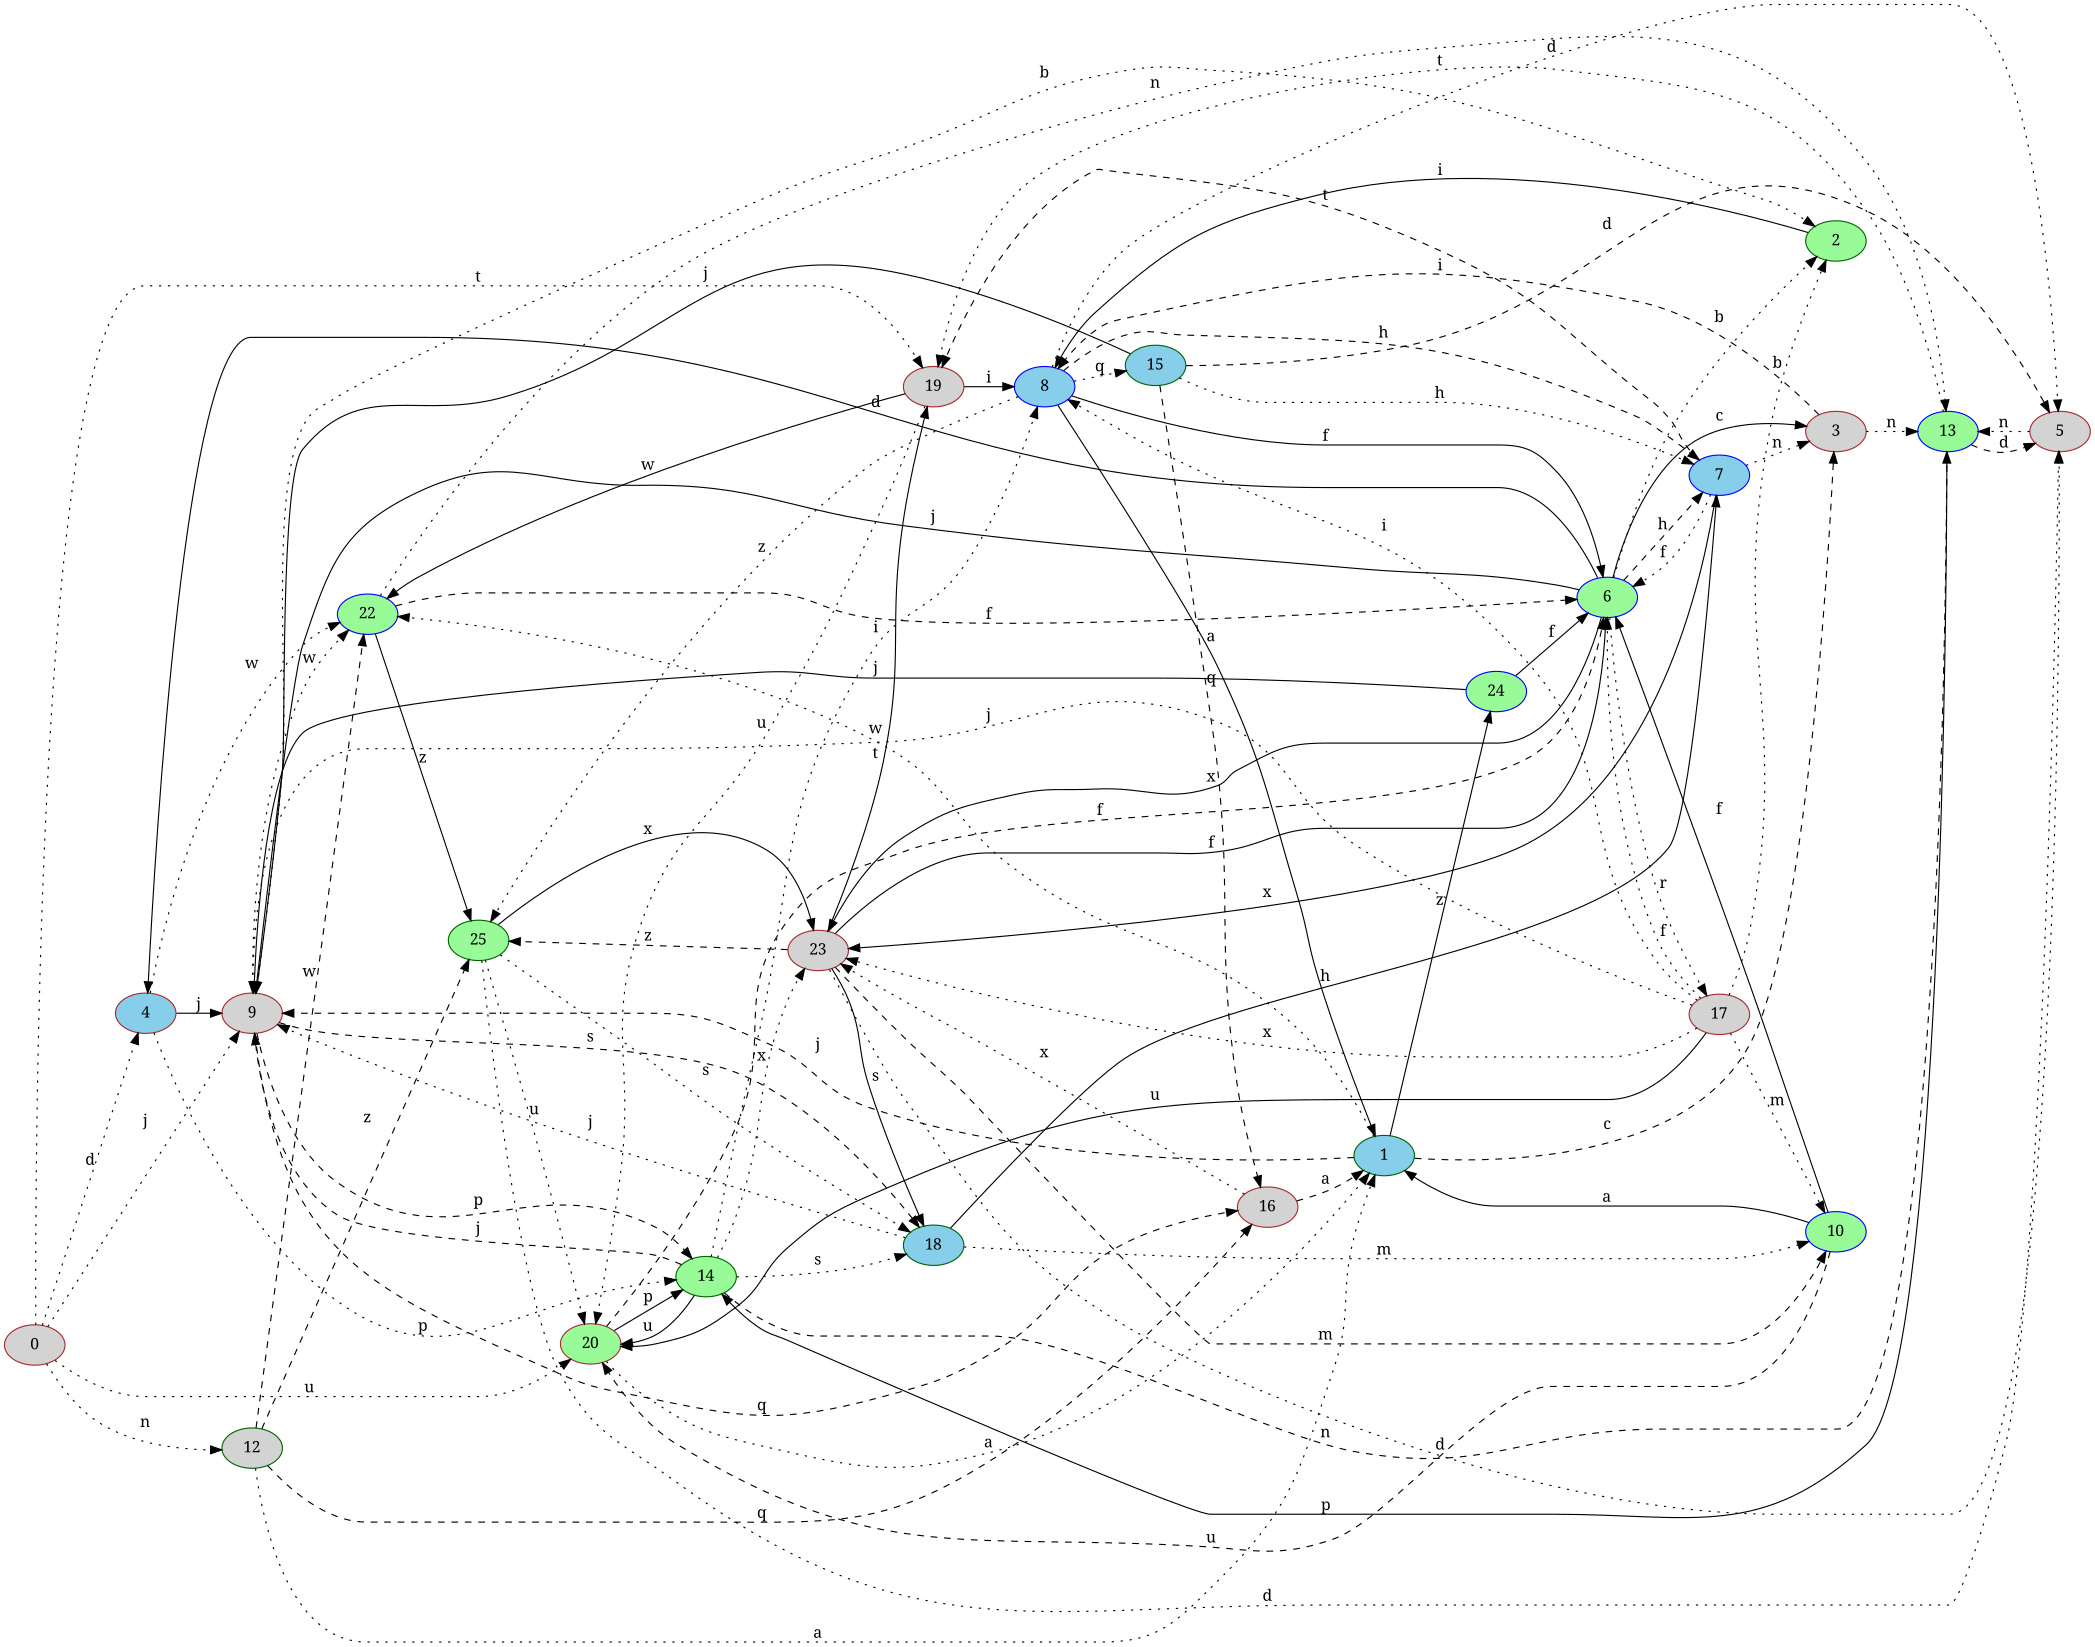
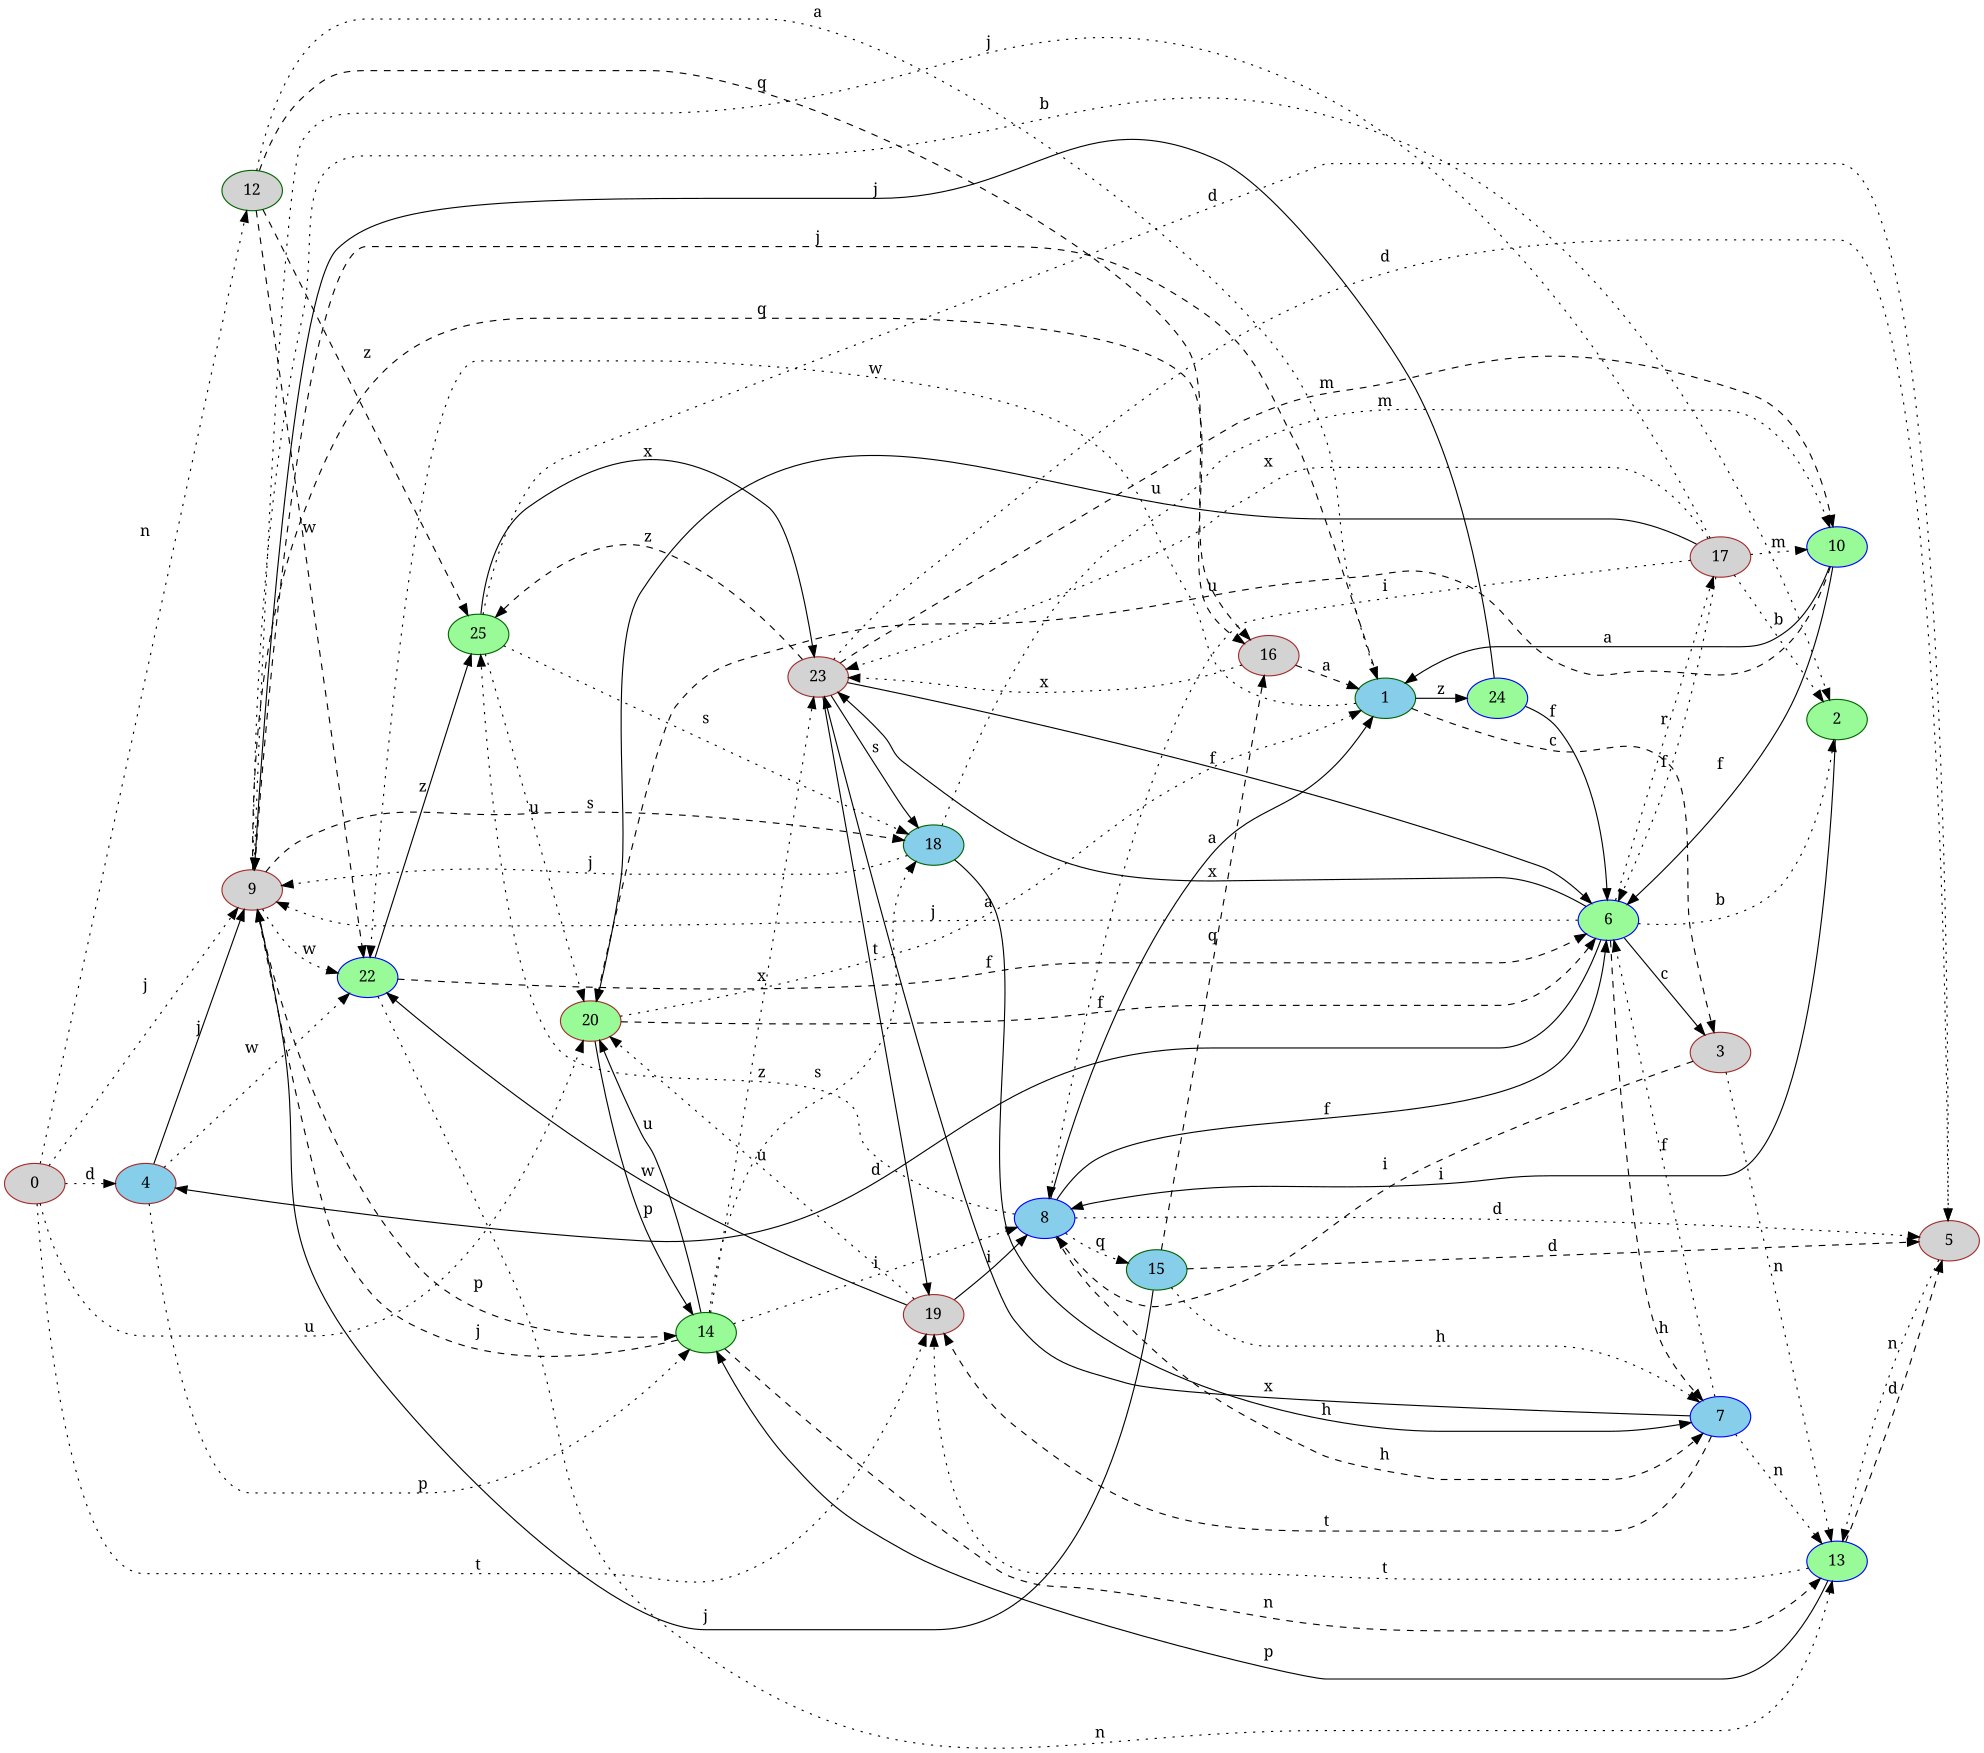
edge "7" -> "3": now "7" -> "13"
edge "6" -> "9": style solid -> dotted
